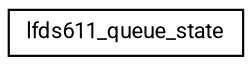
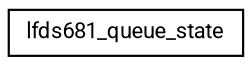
node "lfds611_queue_state": label "lfds611_queue_state" -> "lfds681_queue_state"
